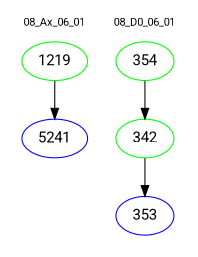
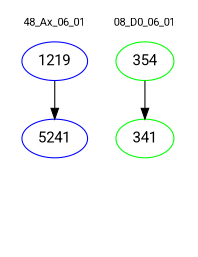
cluster "08_Ax_06_01": label "08_Ax_06_01" -> "48_Ax_06_01"
node "1219": color green -> blue
node "342": label "342" -> "341"
node "353": removed
